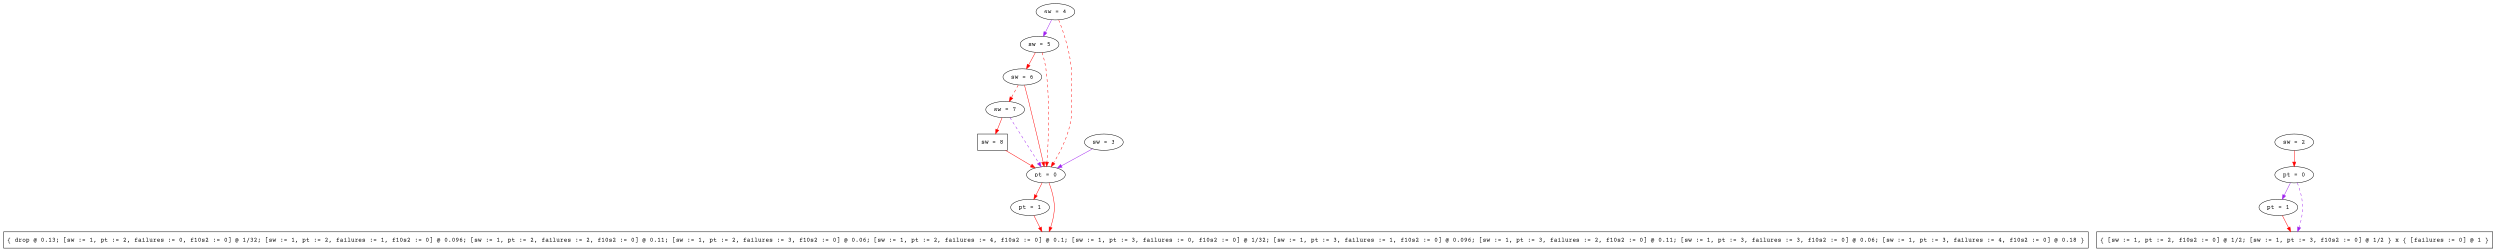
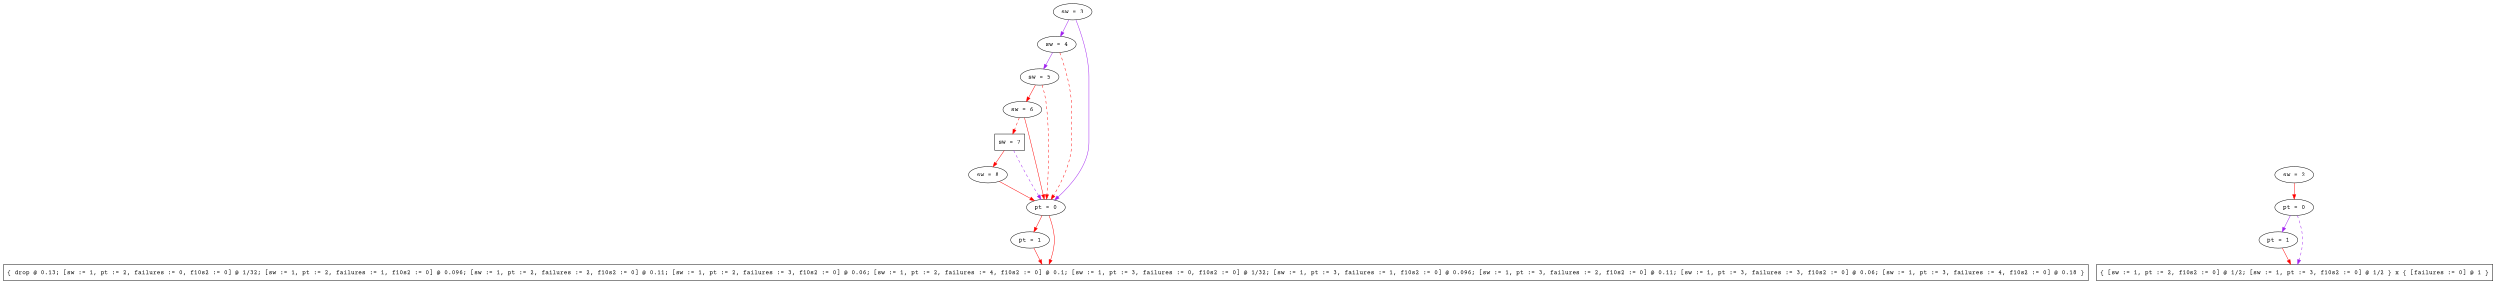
edge "sw = 3" -> "sw = 4": added
node "sw = 7": shape ellipse -> box
node "sw = 8": shape box -> ellipse
